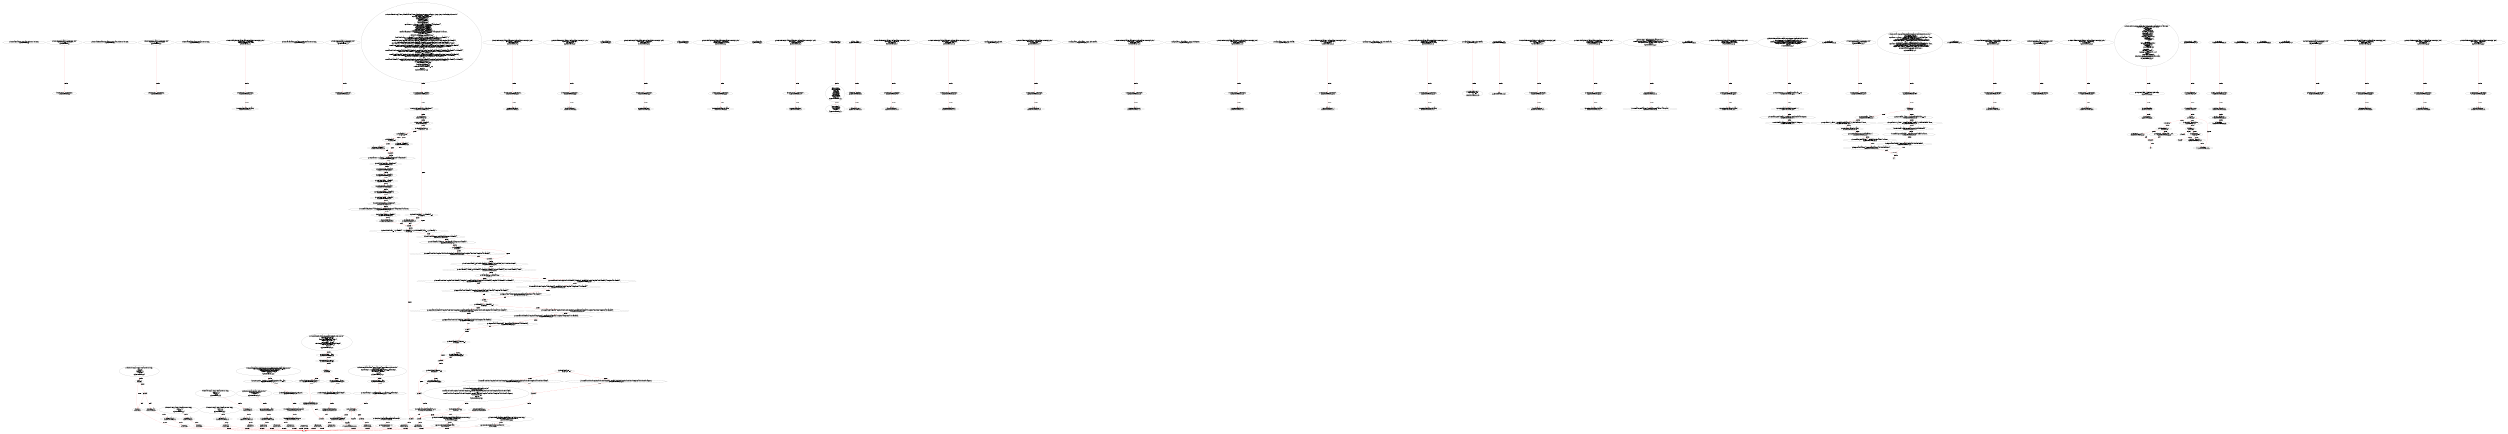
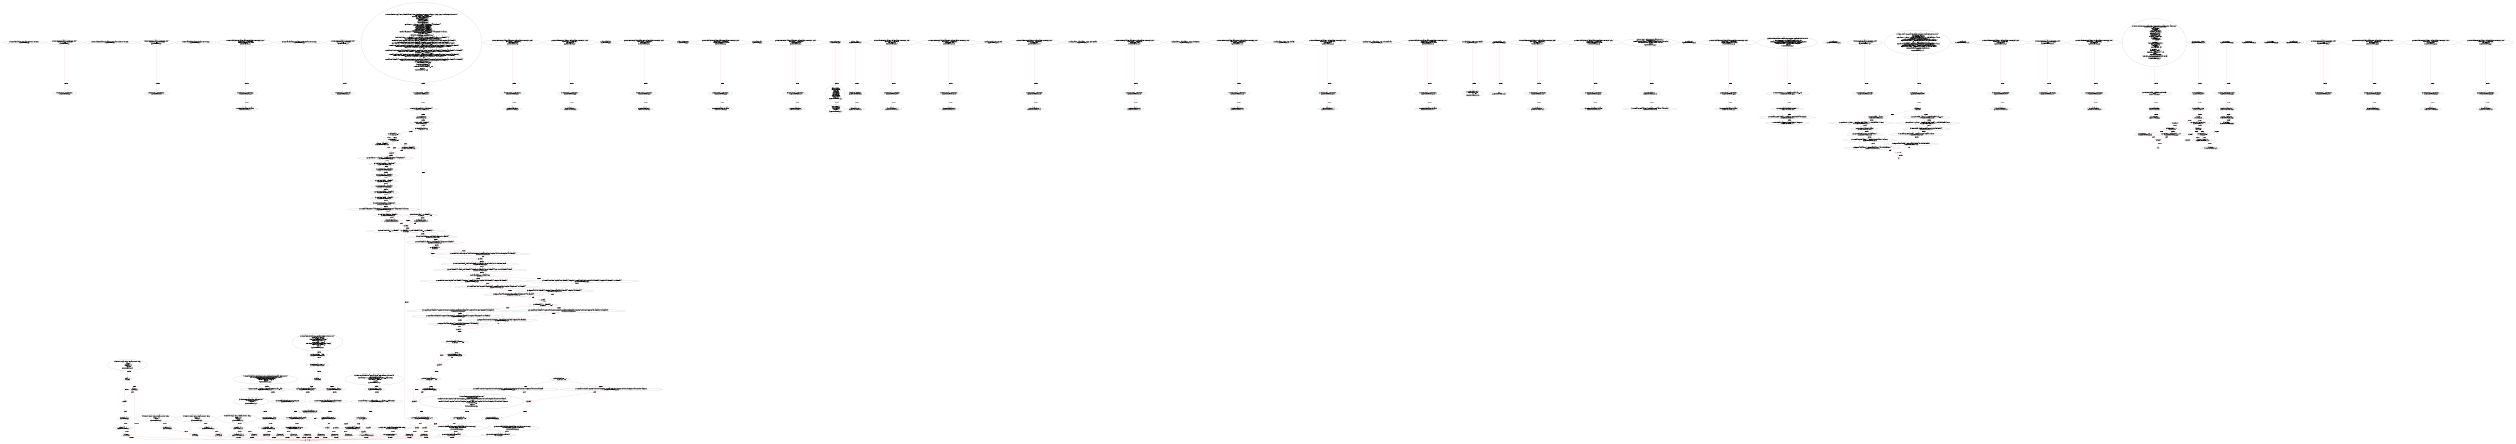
edge "23_ end_if" -> "24_ return 0; 185-return-25-25": reversed
edge "42_ assert(c >= a); 286-expression_statement-43-43" -> "43_ return c; 293-return-44-44": now "41_ uint256 c = a + b; 278-new_variable-42-42" -> "43_ return c; 293-return-44-44"
